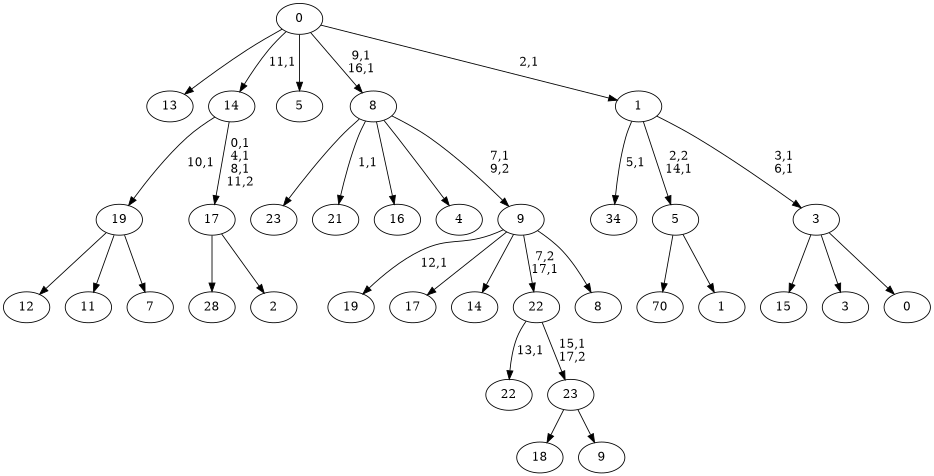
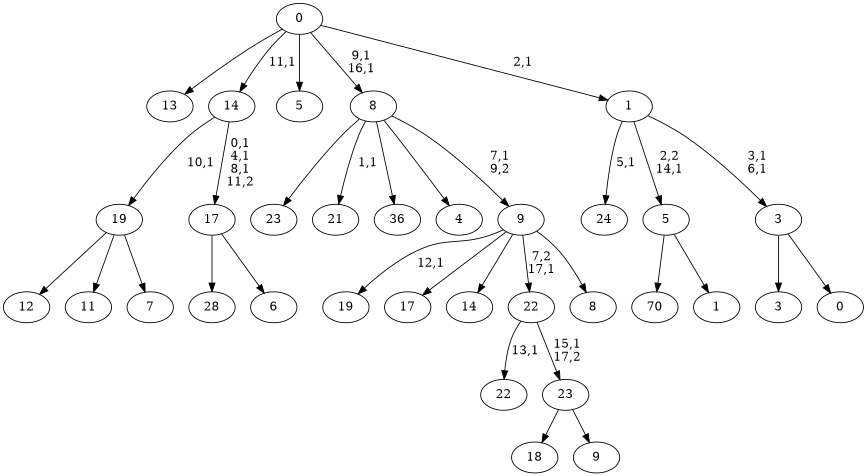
node "16": label "16" -> "36"
node "34": label "34" -> "24"
node "2": label "2" -> "6"
node "15": removed
